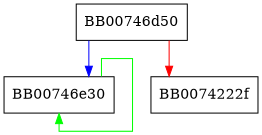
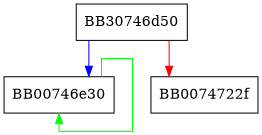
node "BB00746d50": label "BB00746d50" -> "BB30746d50"
node "BB0074222f": label "BB0074222f" -> "BB0074722f"
